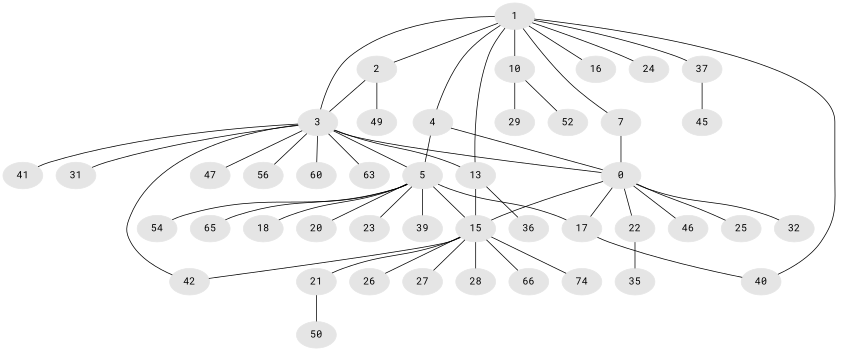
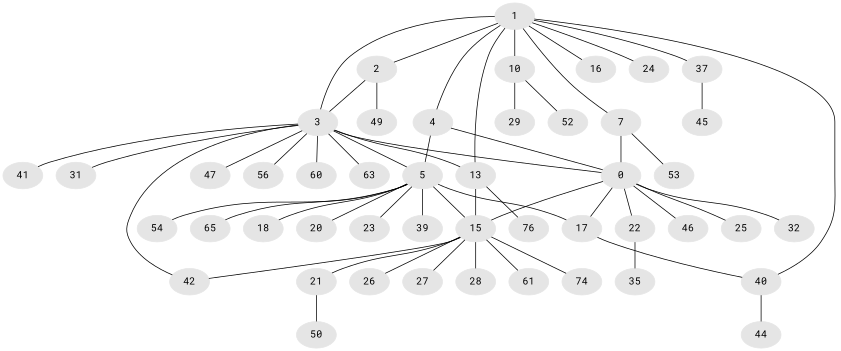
node "53": added
node "36": label "36" -> "76"
node "66": label "66" -> "61"
node "44": added
